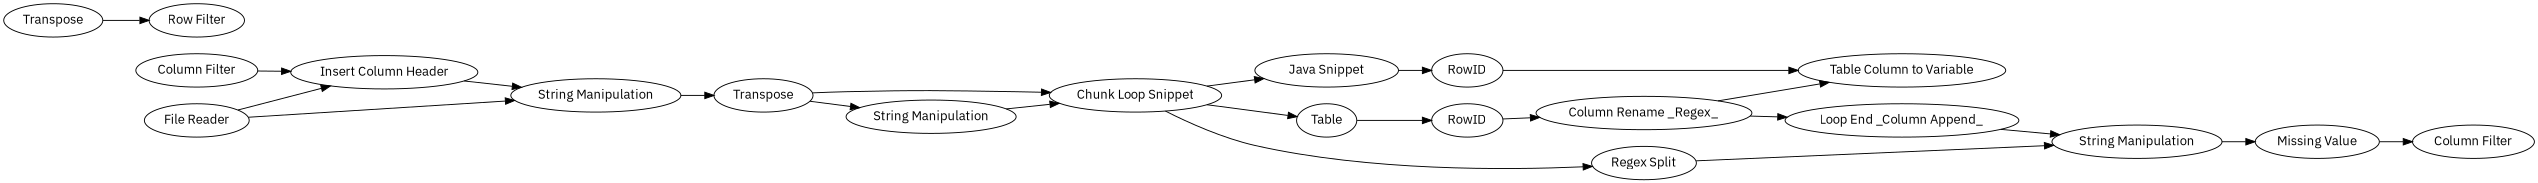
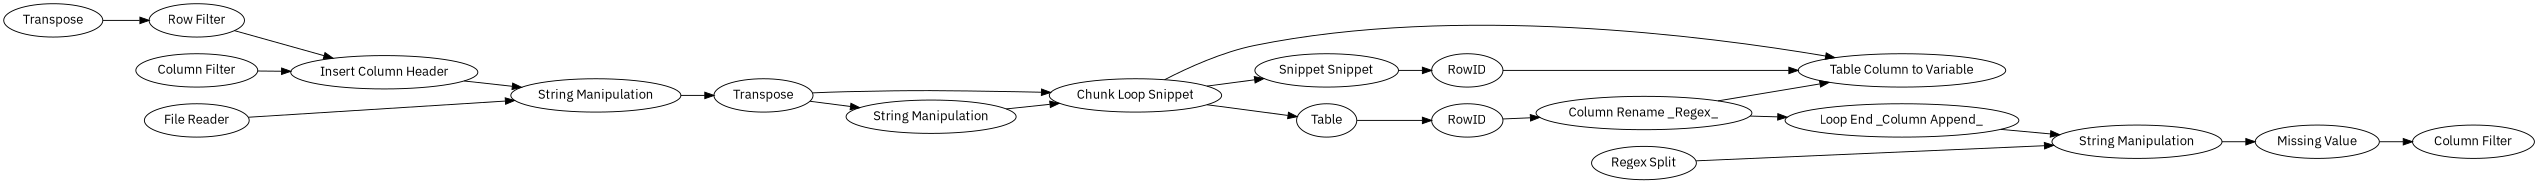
node "Java Snippet": label "Java Snippet" -> "Snippet Snippet"
edge "File Reader" -> "Insert Column Header": now "Row Filter" -> "Insert Column Header"
edge "Chunk Loop Snippet" -> "Regex Split": now "Chunk Loop Snippet" -> "Table Column to Variable"
